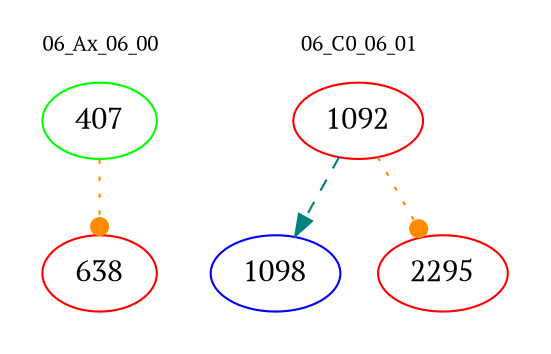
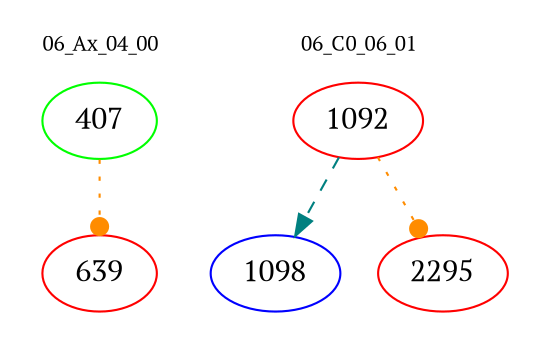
cluster "06_Ax_06_00": label "06_Ax_06_00" -> "06_Ax_04_00"
node "638": label "638" -> "639"
